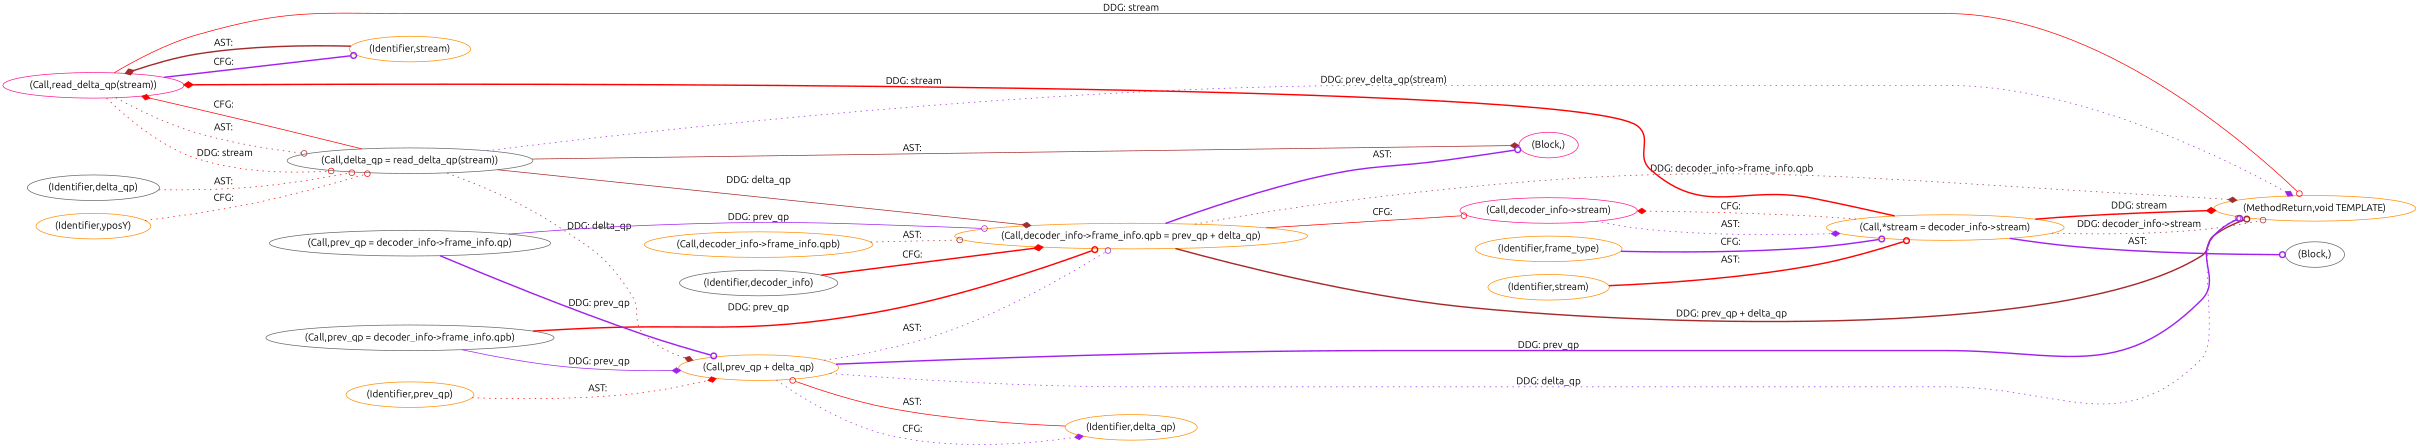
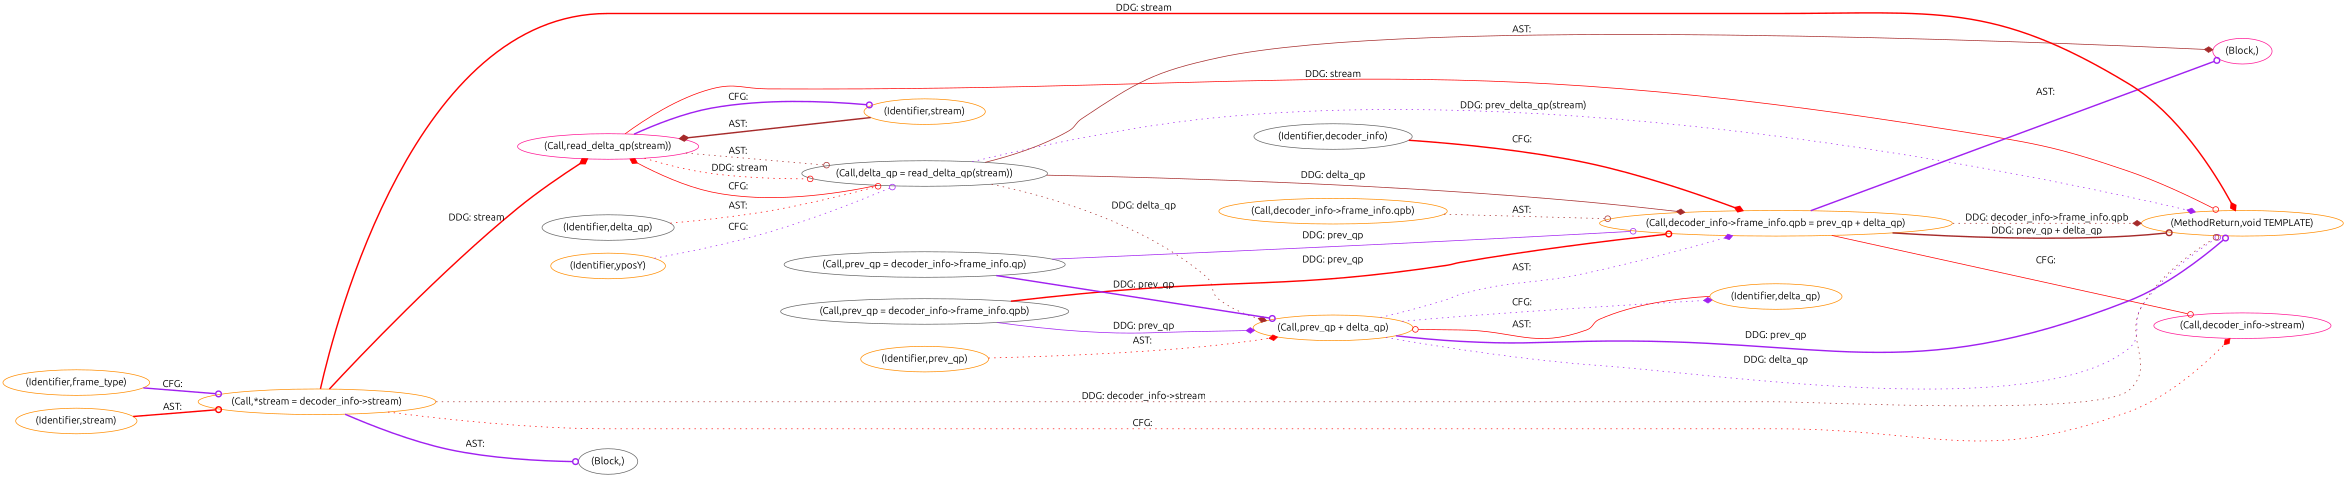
edge "(Identifier,yposY)" -> "(Call,delta_qp = read_delta_qp(stream))": color red -> purple
edge "(Call,decoder_info->stream)" -> "(Call,*stream = decoder_info->stream)": removed, label "AST:"
edge "(Call,prev_qp + delta_qp)" -> "(Call,decoder_info->frame_info.qpb = prev_qp + delta_qp)": arrowhead odot -> diamond
